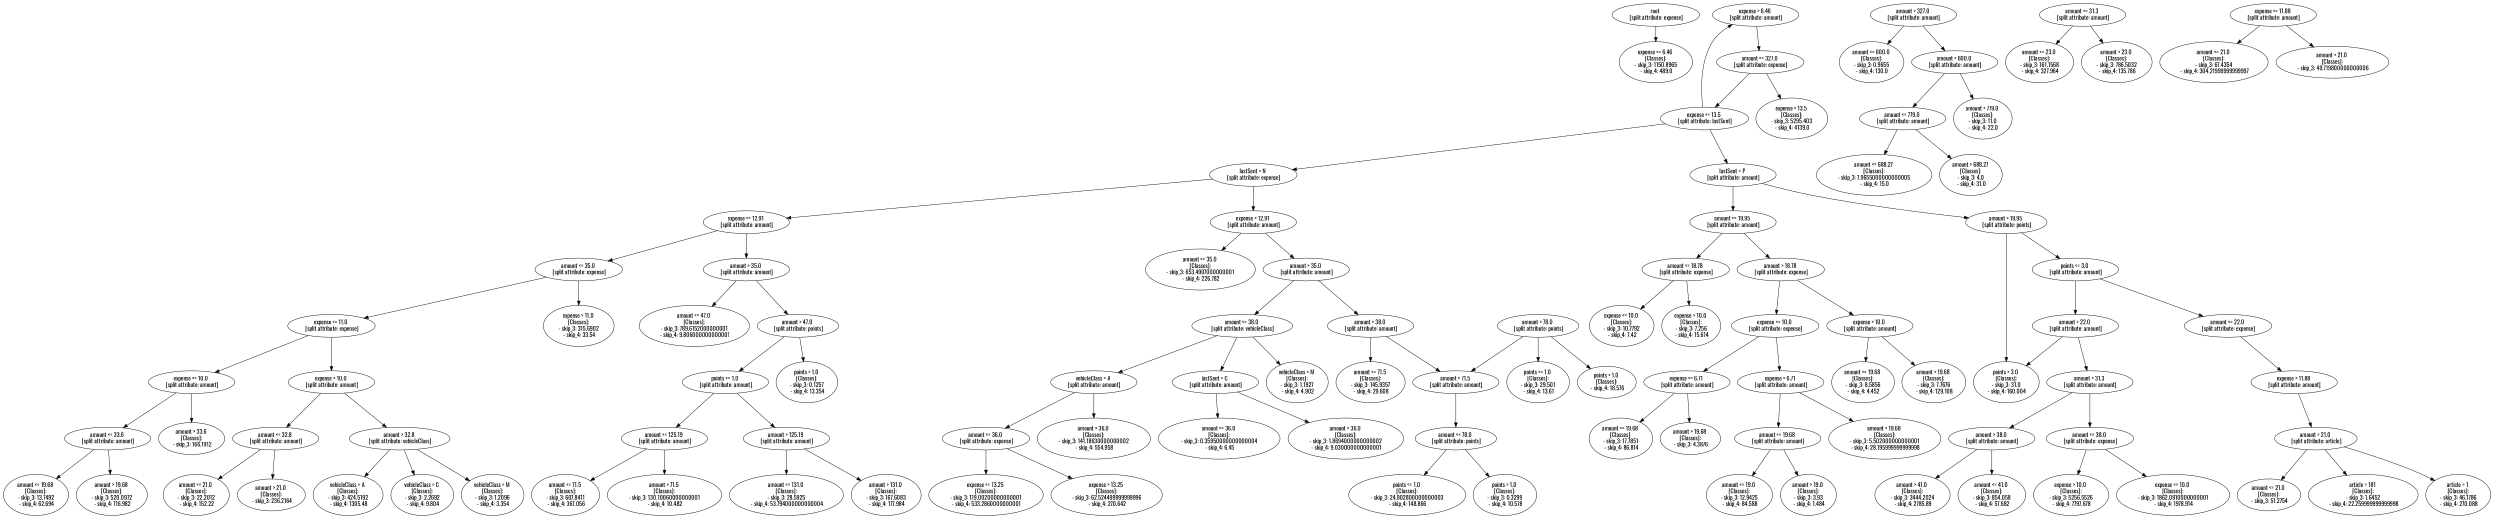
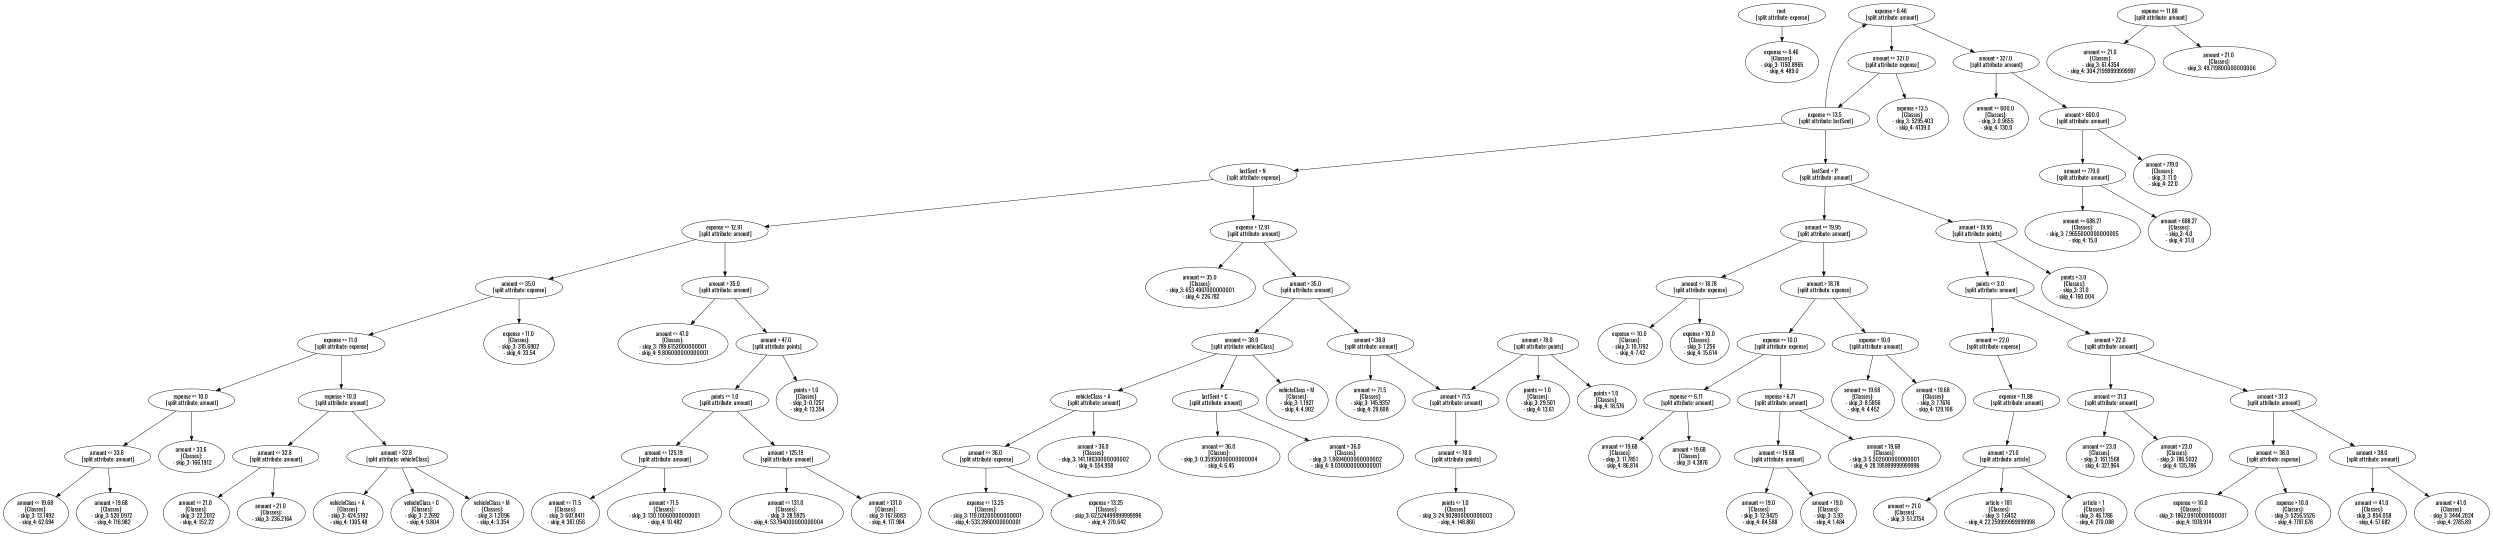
edge "expense > 6.46 [split attribute: amount]" -> "amount > 327.0 [split attribute: amount]": added
edge "amount > 22.0 [split attribute: amount]" -> "points > 3.0 [Classes]: - skip_3: 31.0 - skip_4: 160.004": now "amount > 22.0 [split attribute: amount]" -> "amount <= 31.3 [split attribute: amount]"
node "points > 1.0 [Classes]: - skip_3: 0.3299 - skip_4: 10.578": removed
